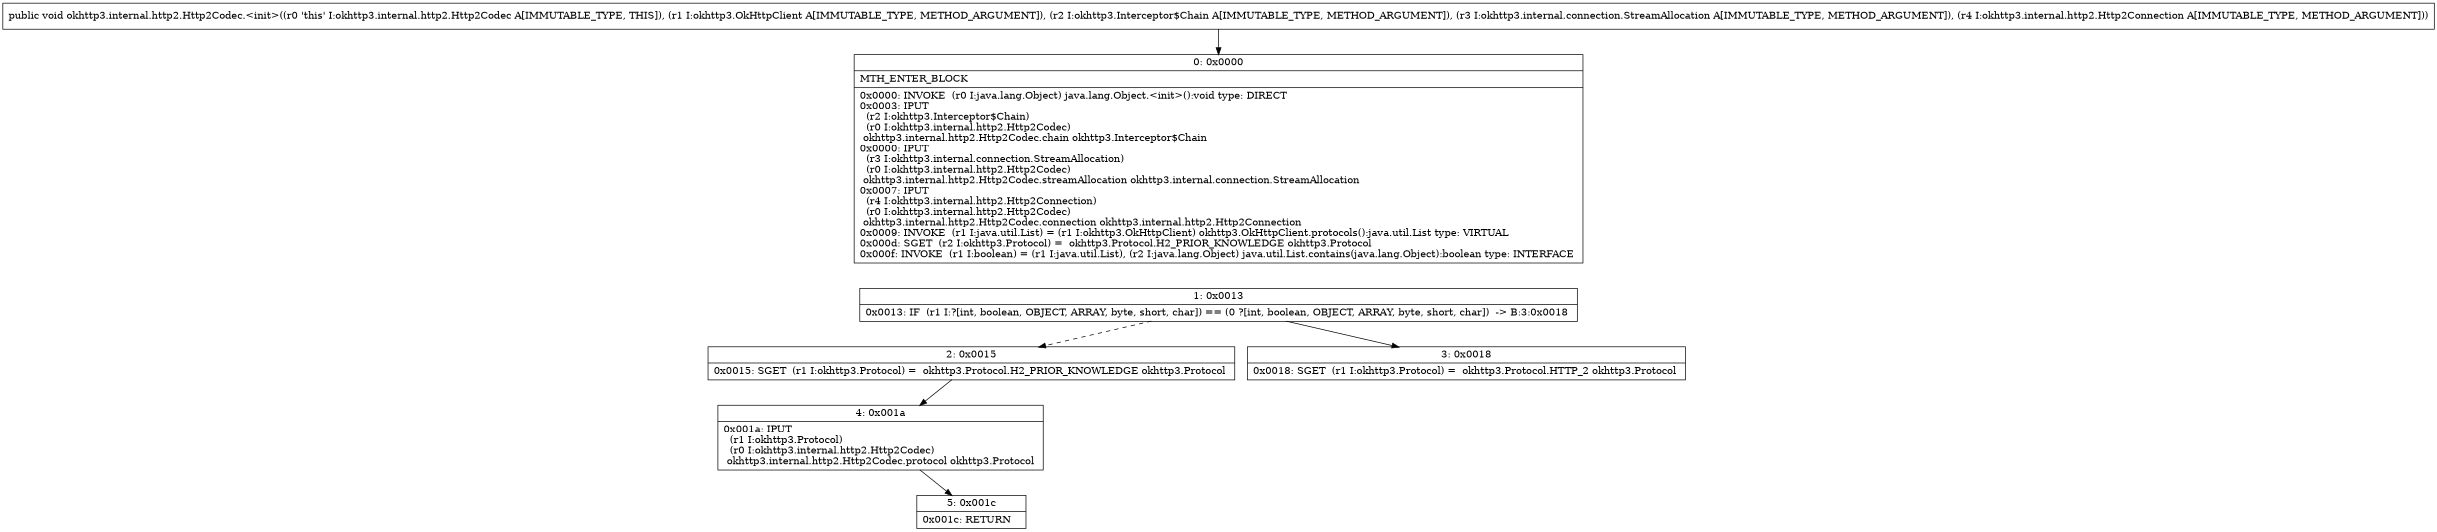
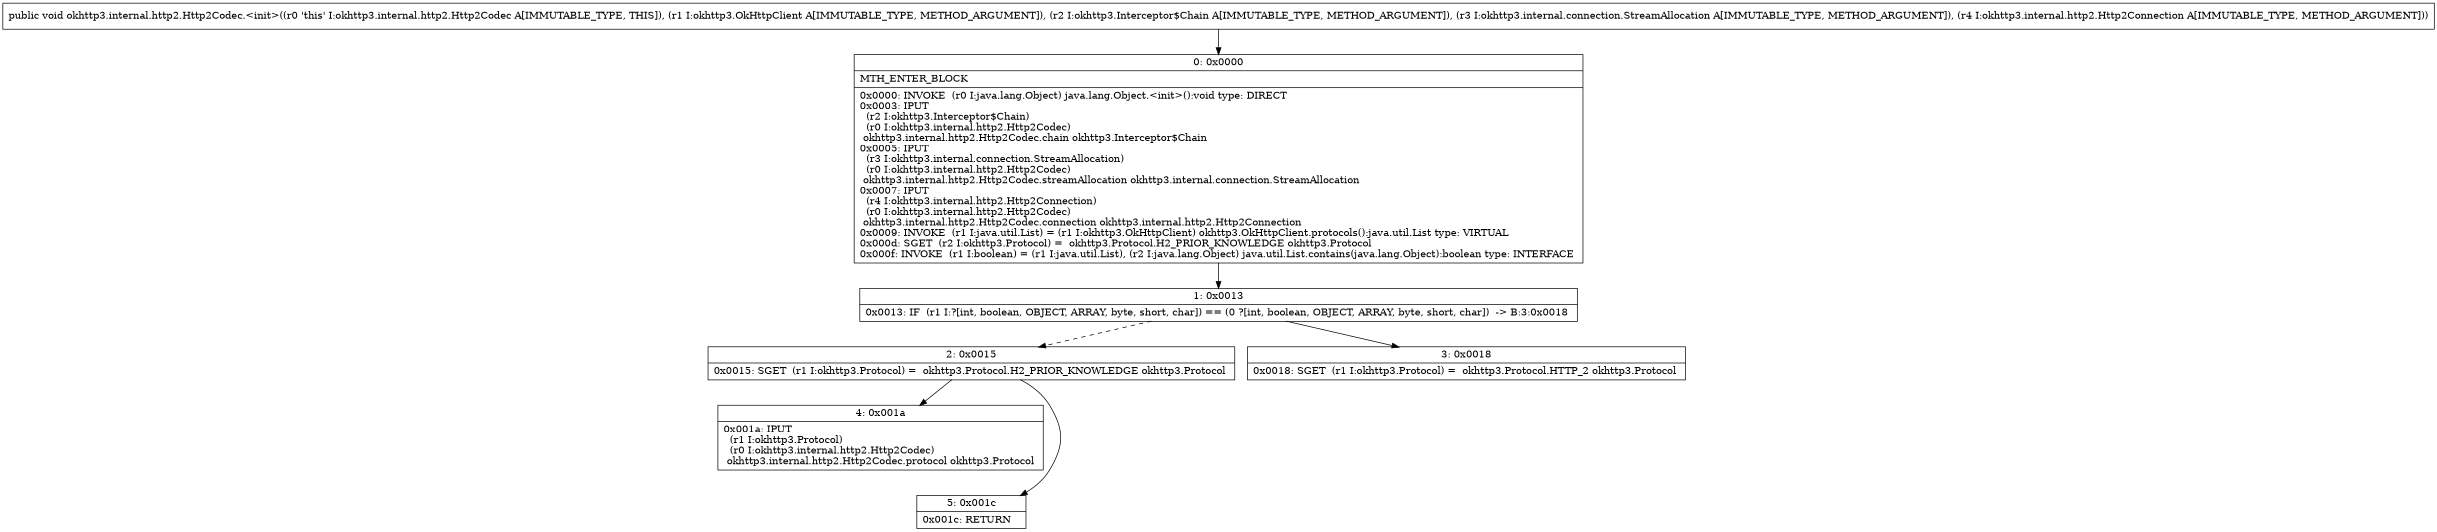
node "0: 0x0000": text "0x0000: IPUT" -> "0x0005: IPUT"
edge "0: 0x0000" -> "1: 0x0013": added
edge "4: 0x001a" -> "5: 0x001c": now "2: 0x0015" -> "5: 0x001c"
